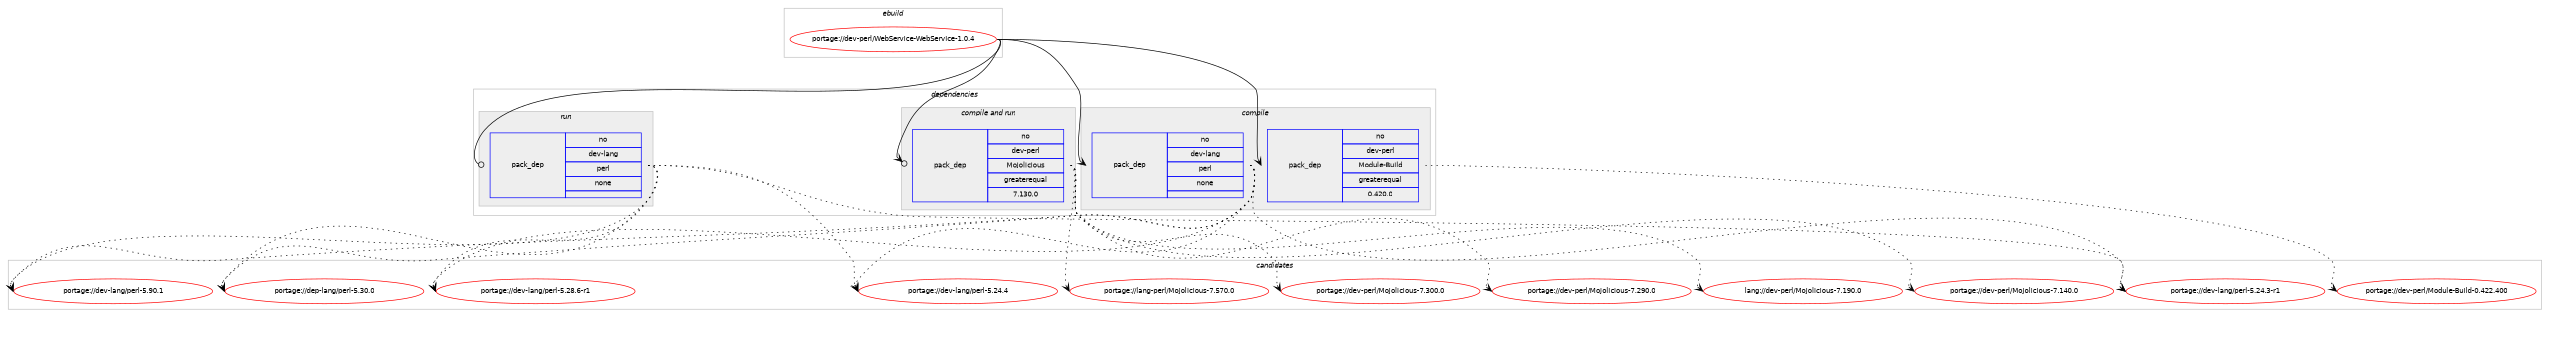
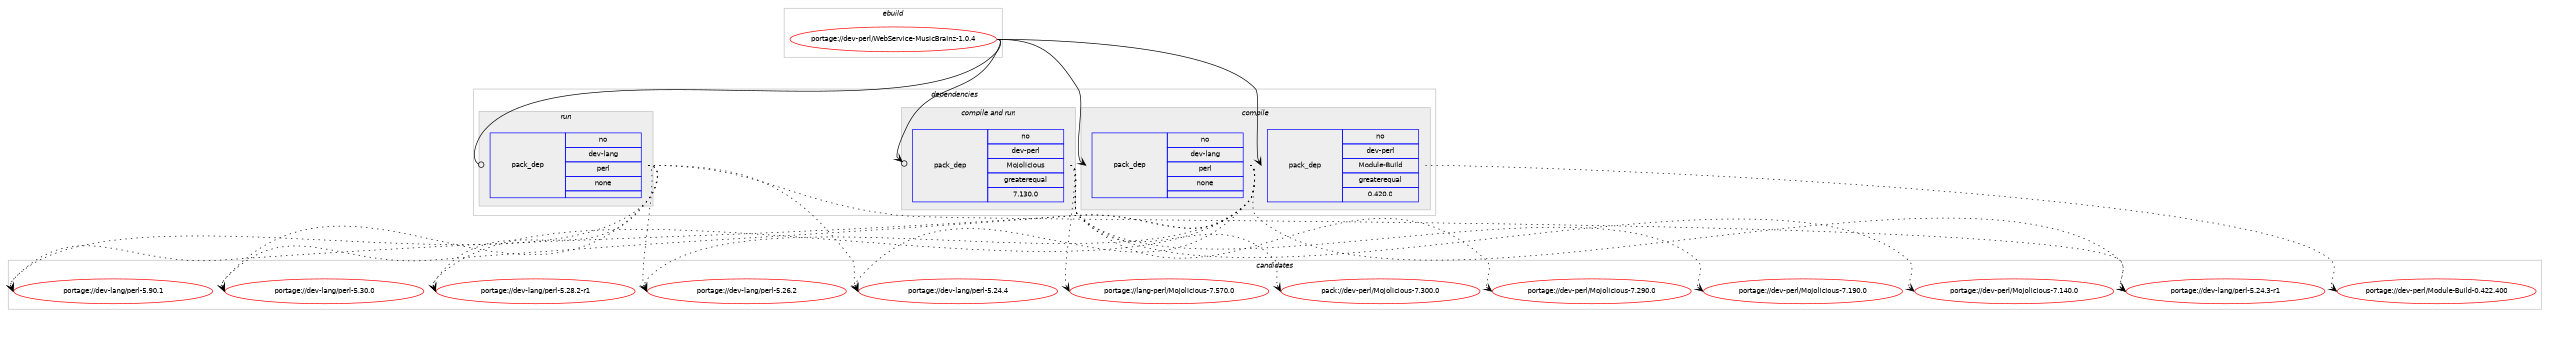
node "portage://dev-perl/WebService-WebService-1.0.4": label "portage://dev-perl/WebService-WebService-1.0.4" -> "portage://dev-perl/WebService-MusicBrainz-1.0.4"
node "portage://dep-lang/perl-5.30.0": label "portage://dep-lang/perl-5.30.0" -> "portage://dev-lang/perl-5.30.0"
node "portage://dev-lang/perl-5.28.6-r1": label "portage://dev-lang/perl-5.28.6-r1" -> "portage://dev-lang/perl-5.28.2-r1"
node "portage://dev-lang/perl-5.26.2": added
node "portage://dev-perl/Mojolicious-7.300.0": label "portage://dev-perl/Mojolicious-7.300.0" -> "pack://dev-perl/Mojolicious-7.300.0"
node "lang://dev-perl/Mojolicious-7.190.0": label "lang://dev-perl/Mojolicious-7.190.0" -> "portage://dev-perl/Mojolicious-7.190.0"
